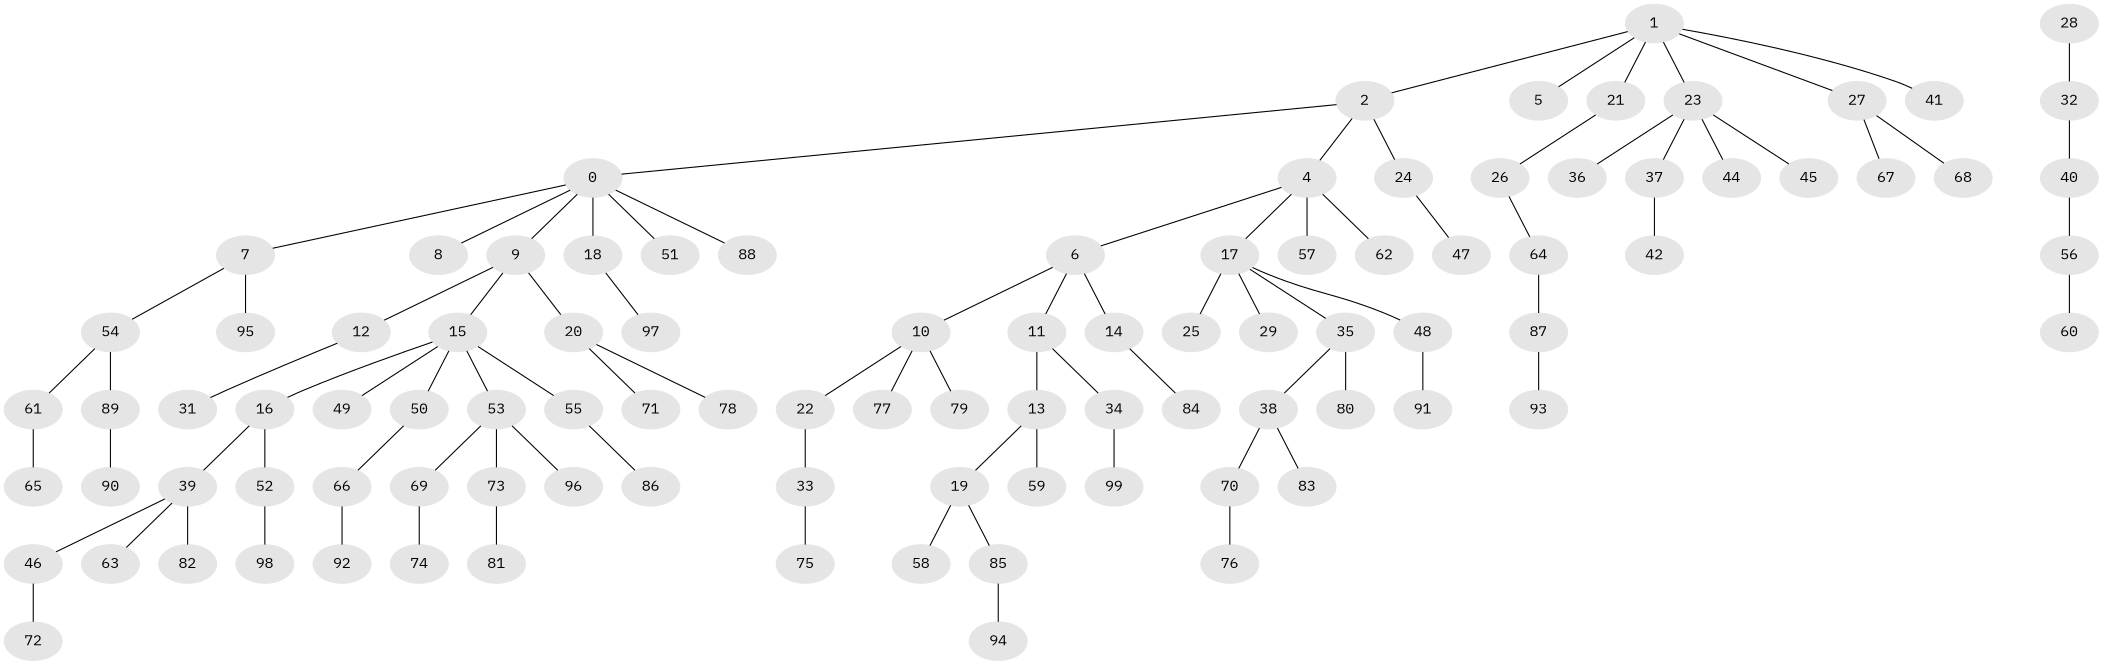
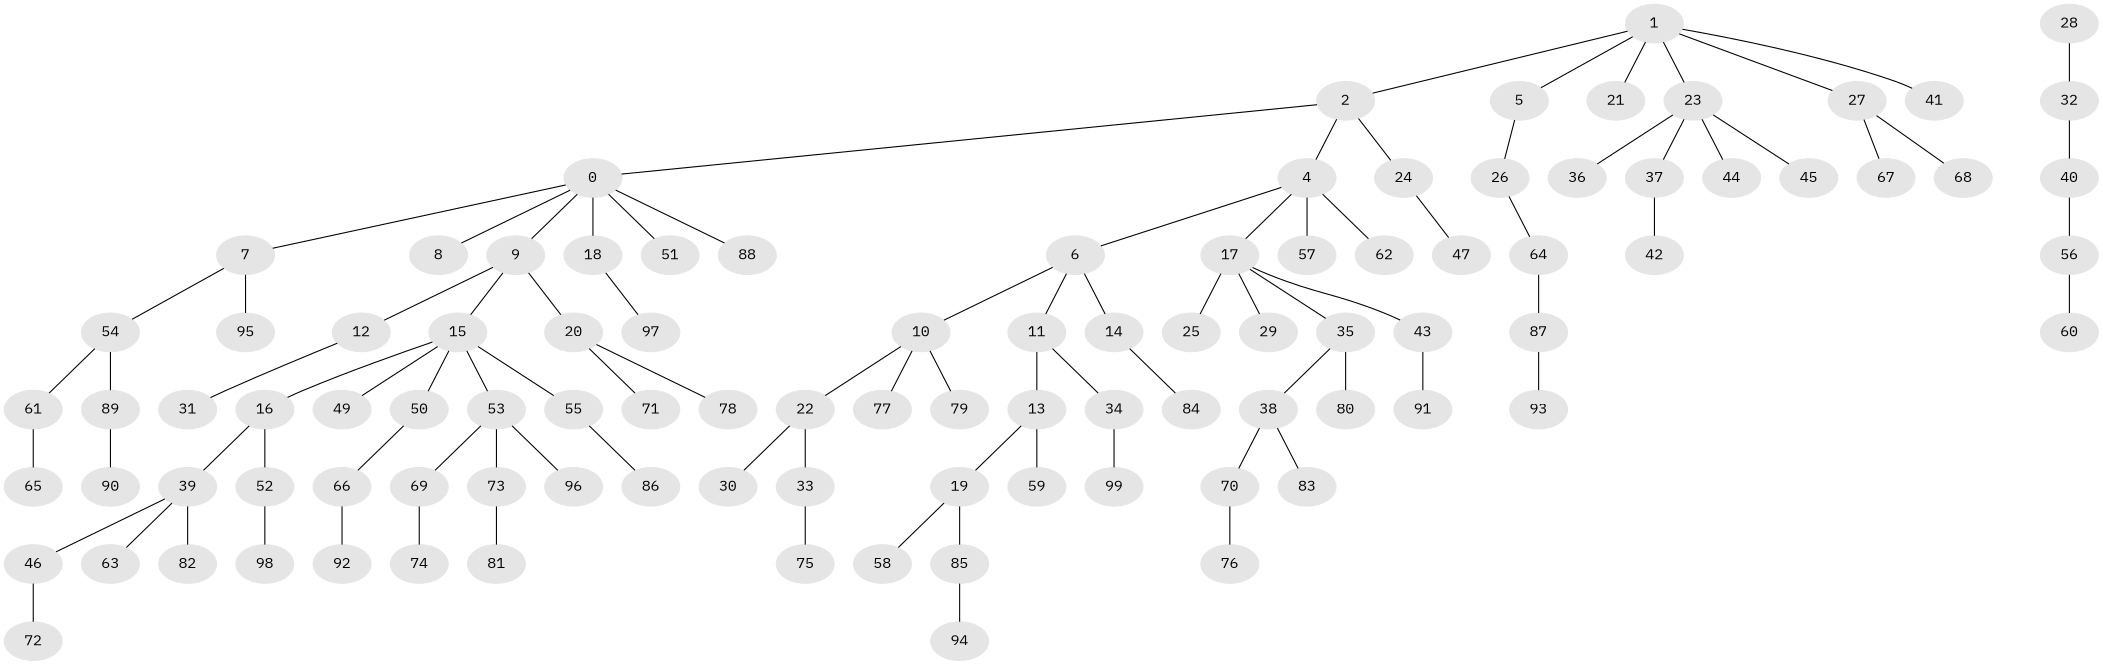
edge "21" -- "26": now "5" -- "26"
node "48": label "48" -> "43"
node "30": added
